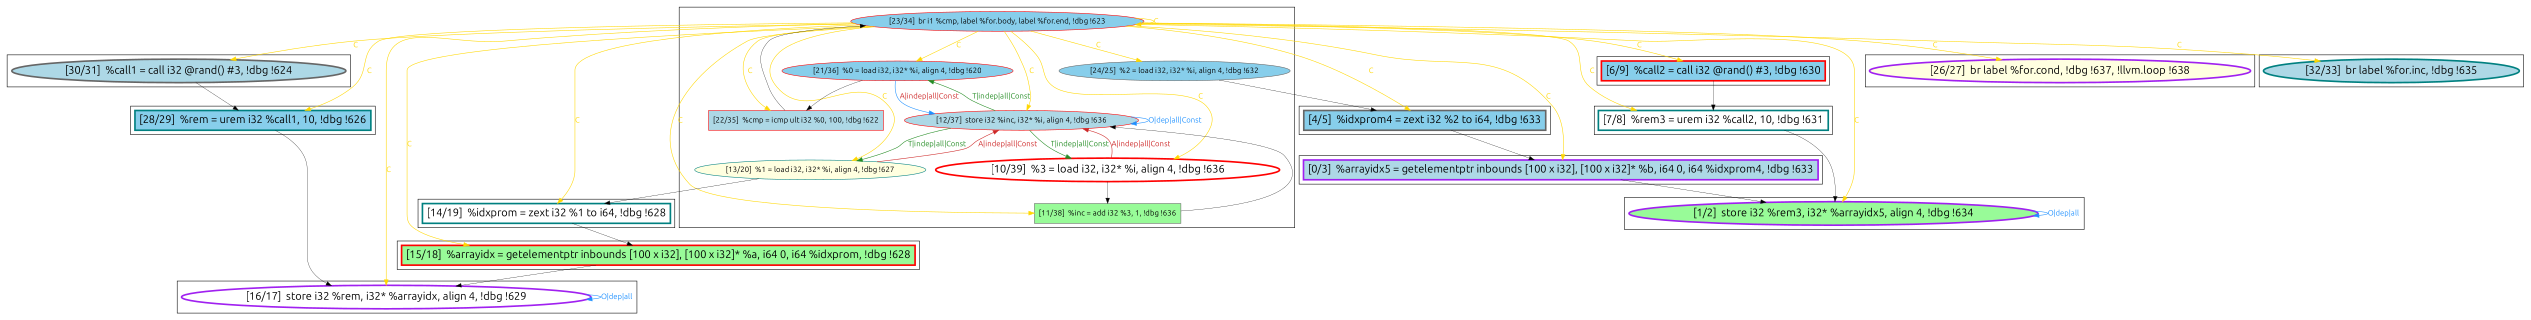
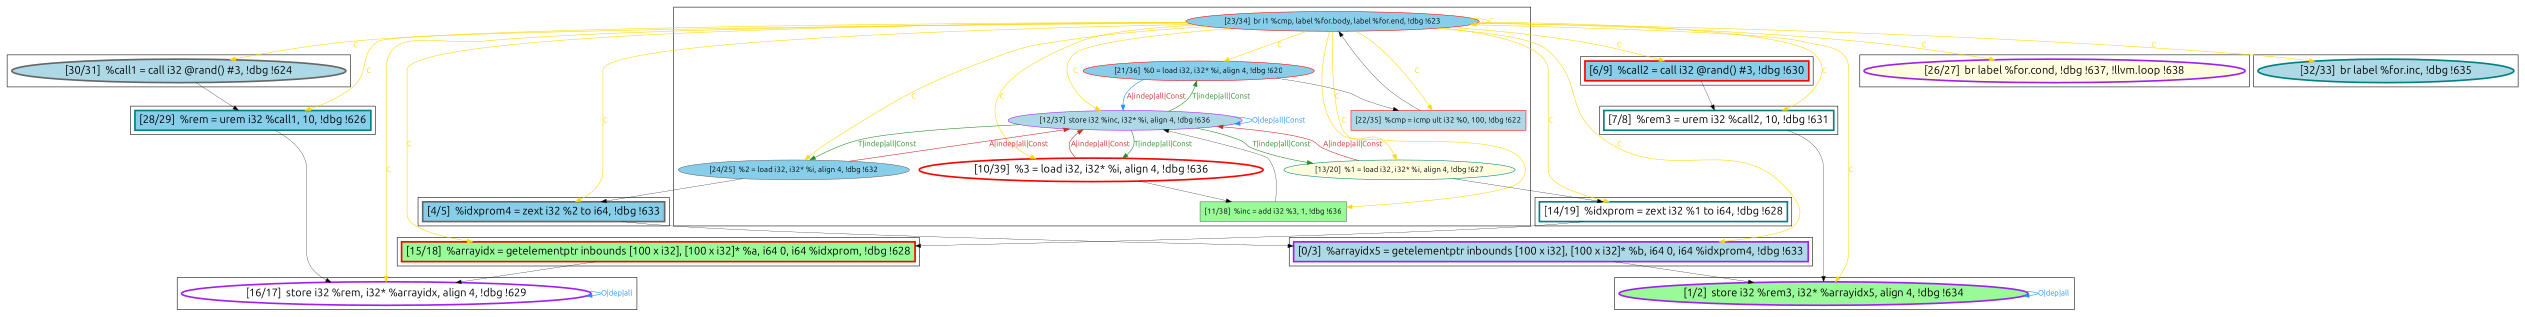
node "[12/37]  store i32 %inc, i32* %i, align 4, !dbg !636": color red -> purple
edge "[12/37]  store i32 %inc, i32* %i, align 4, !dbg !636" -> "[24/25]  %2 = load i32, i32* %i, align 4, !dbg !632": added, label "T|indep|all|Const"
edge "[24/25]  %2 = load i32, i32* %i, align 4, !dbg !632" -> "[12/37]  store i32 %inc, i32* %i, align 4, !dbg !636": added, label "A|indep|all|Const"
